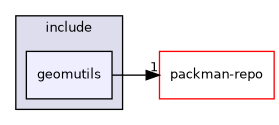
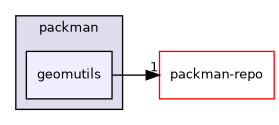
cluster "include": label "include" -> "packman"
